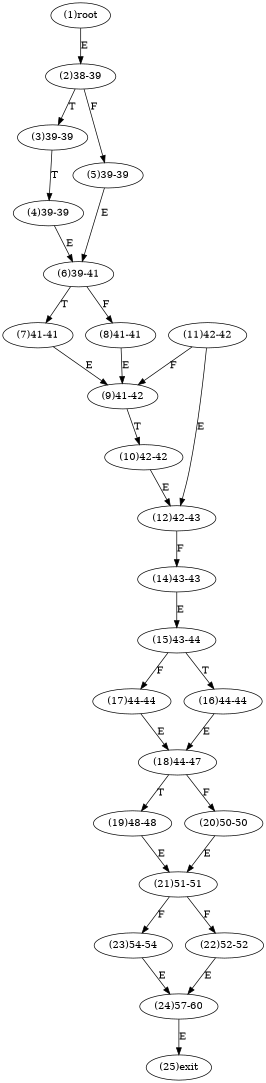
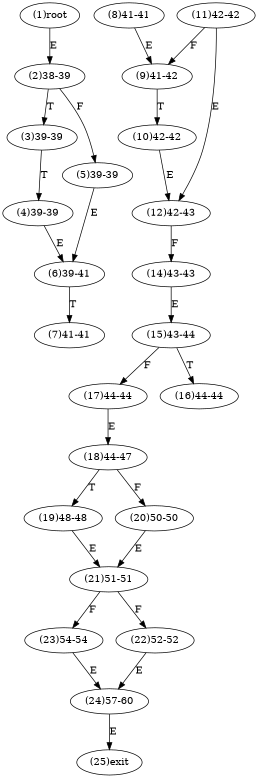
edge "(6)39-41" -> "(8)41-41": removed, label "F"
edge "(7)41-41" -> "(9)41-42": removed, label "E"
edge "(16)44-44" -> "(18)44-47": removed, label "E"
